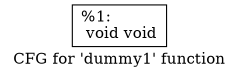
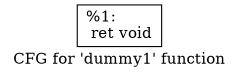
node "%1:": text "void void" -> "ret void"
